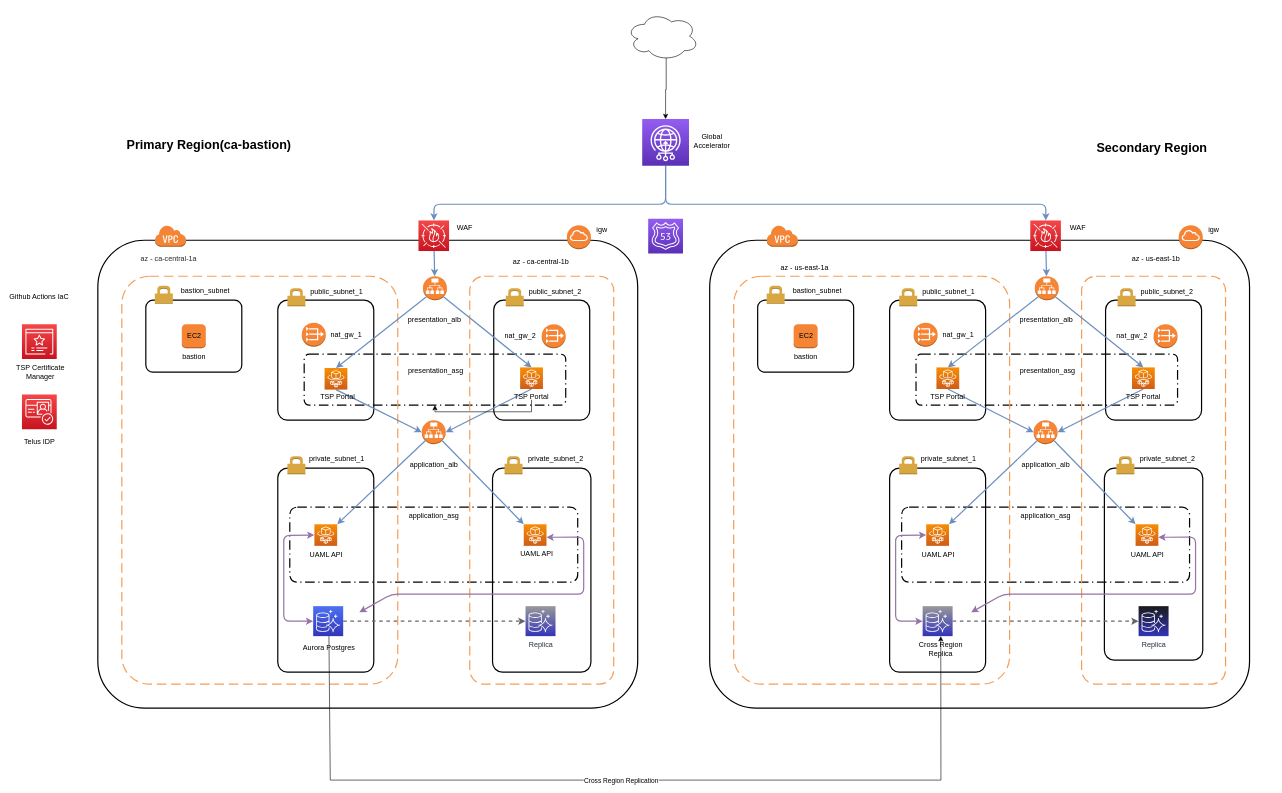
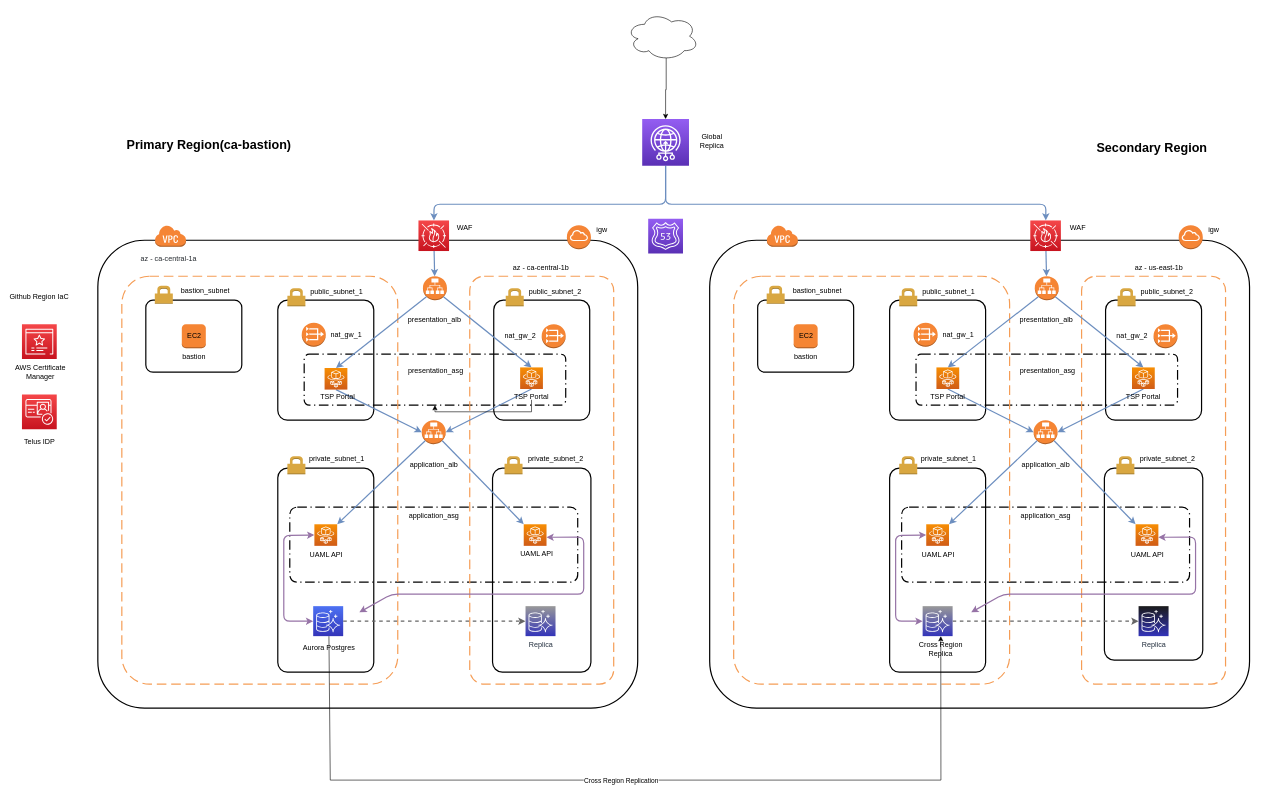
node "Global Accelerator": label "Global Accelerator" -> "Global Replica"
node "az - us-east-1b": moved (1156, 259) -> (1159, 268)
node "az - ca-central-1b": moved (541, 262) -> (541, 268)
node "az - us-east-1a": removed
node "Github Actions IaC": label "Github Actions IaC" -> "Github Region IaC"
node "TSP Certificate Manager": label "TSP Certificate Manager" -> "AWS Certificate Manager"
